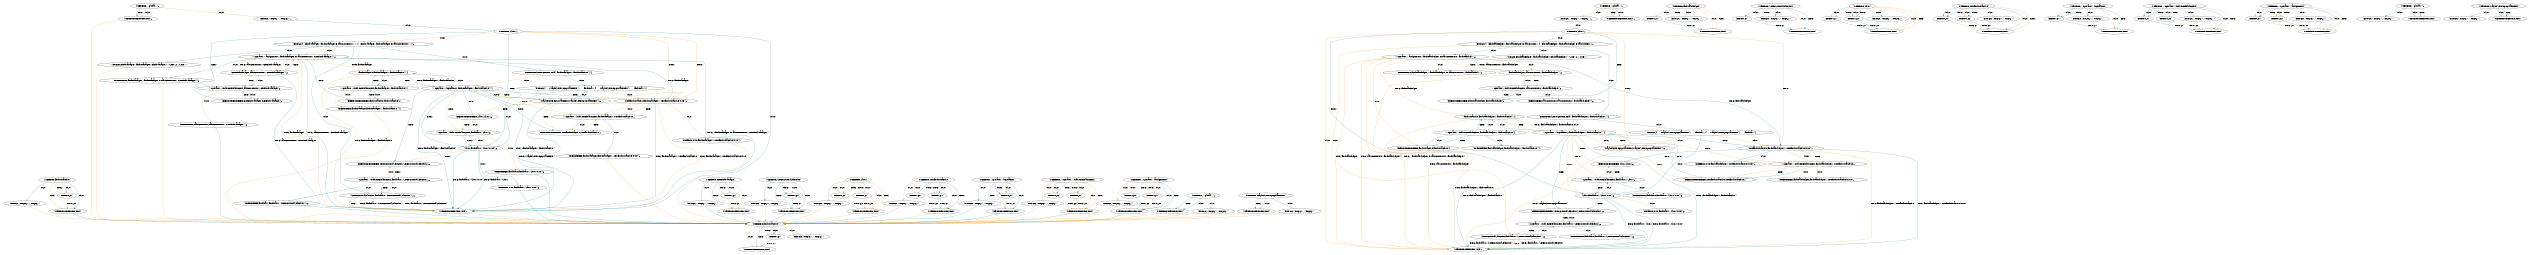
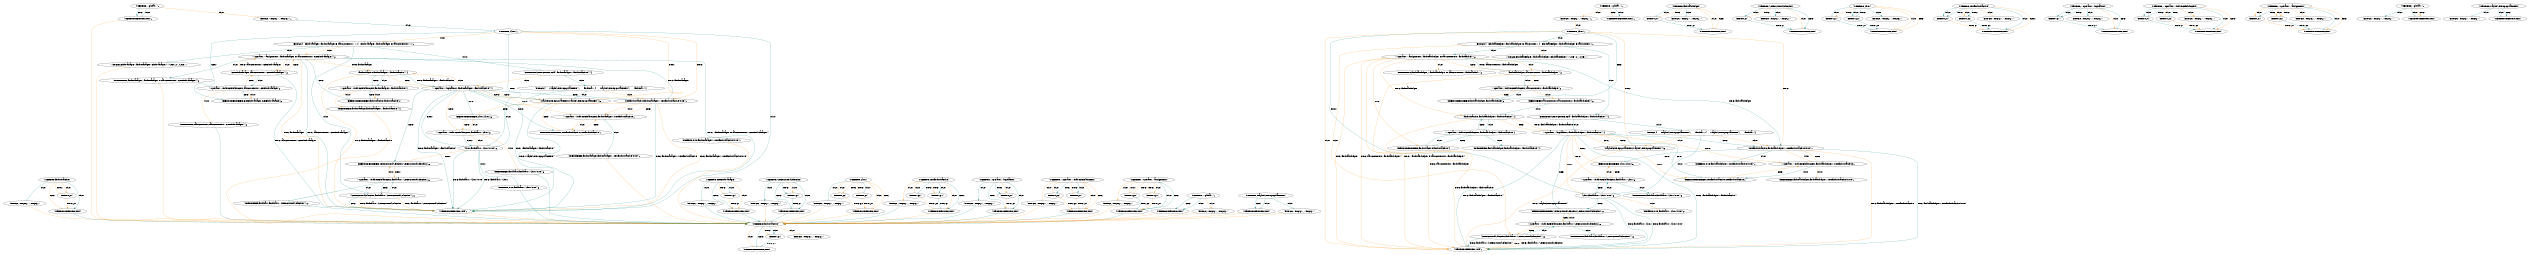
edge "(<operator>.logicalNot,!find_manager->find_ui_active())" -> "(find_ui_active,find_manager->find_ui_active())": color teal -> darkorange
edge "(set_find_ui_active,find_manager->set_find_ui_active(true))" -> "(LITERAL,true,find_manager->set_find_ui_active(true))": removed, label "AST:"
edge "(<operator>.logicalNot,!find_tab_helper->find_ui_active())" -> "(find_ui_active,find_tab_helper->find_ui_active())": now "(IDENTIFIER,tab_contents_,tab_contents_->find_tab_helper())" -> "(find_ui_active,find_tab_helper->find_ui_active())"
